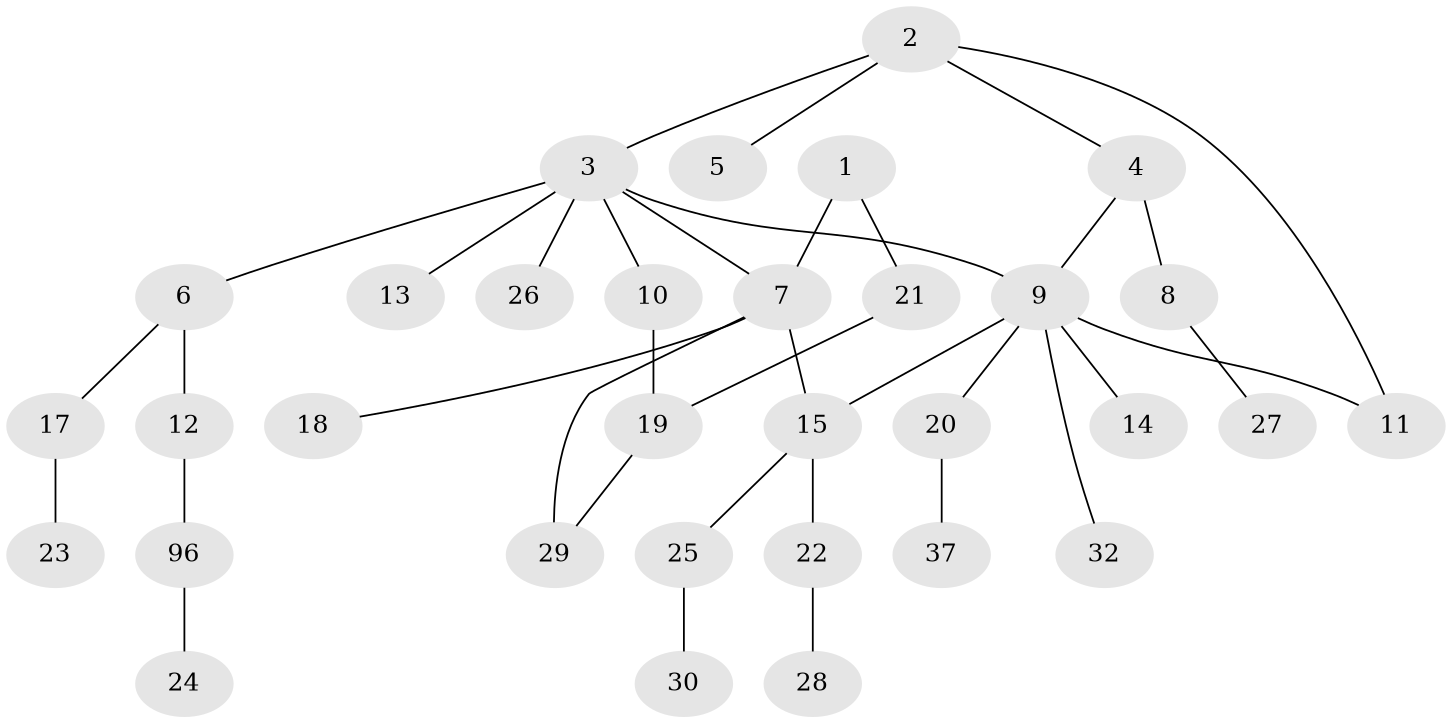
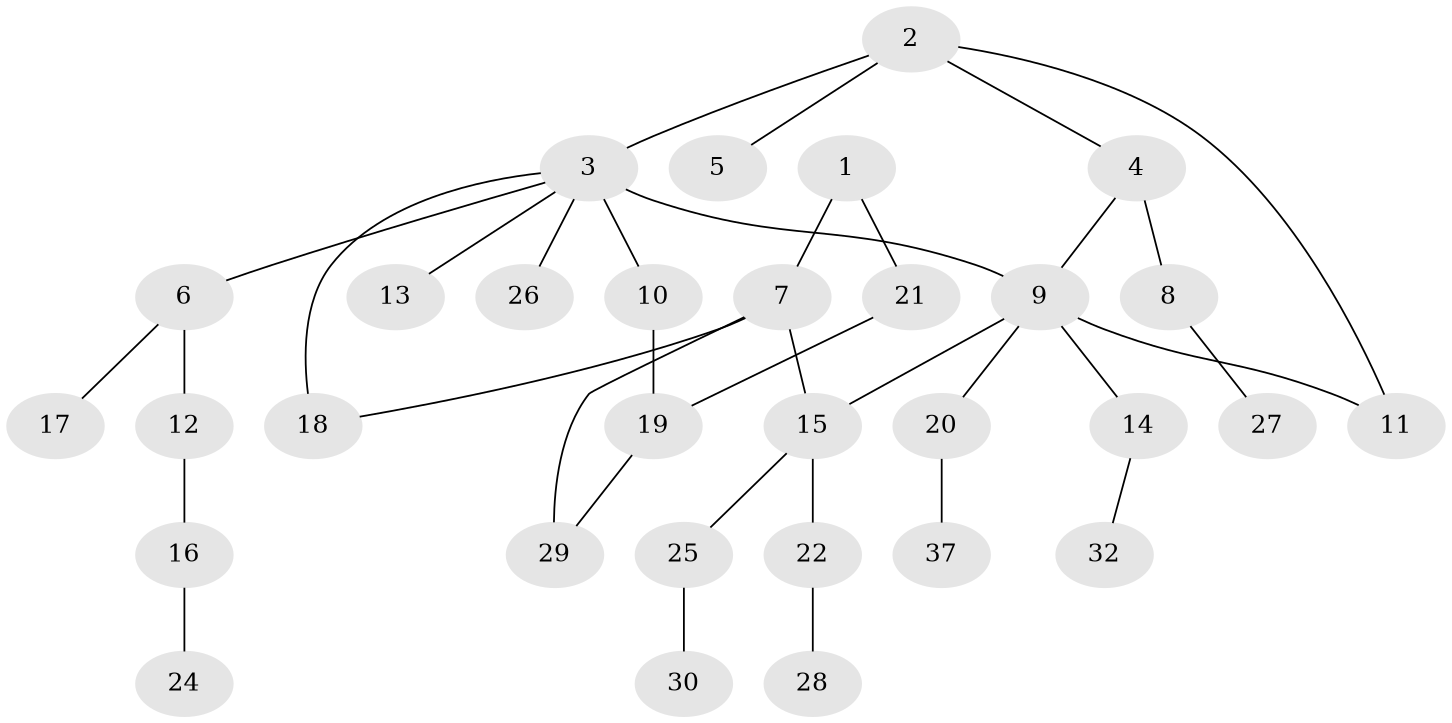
edge "3" -- "7": now "3" -- "18"
edge "9" -- "32": now "14" -- "32"
node "23": removed
node "96": label "96" -> "16"
